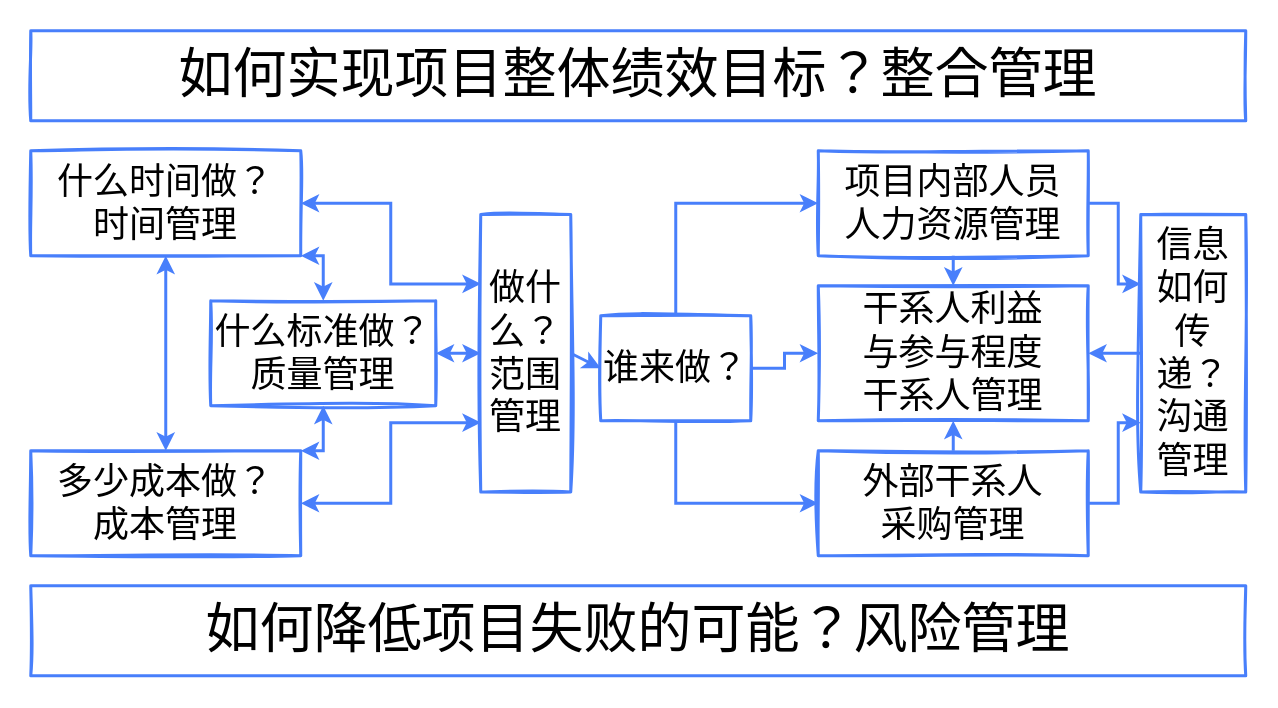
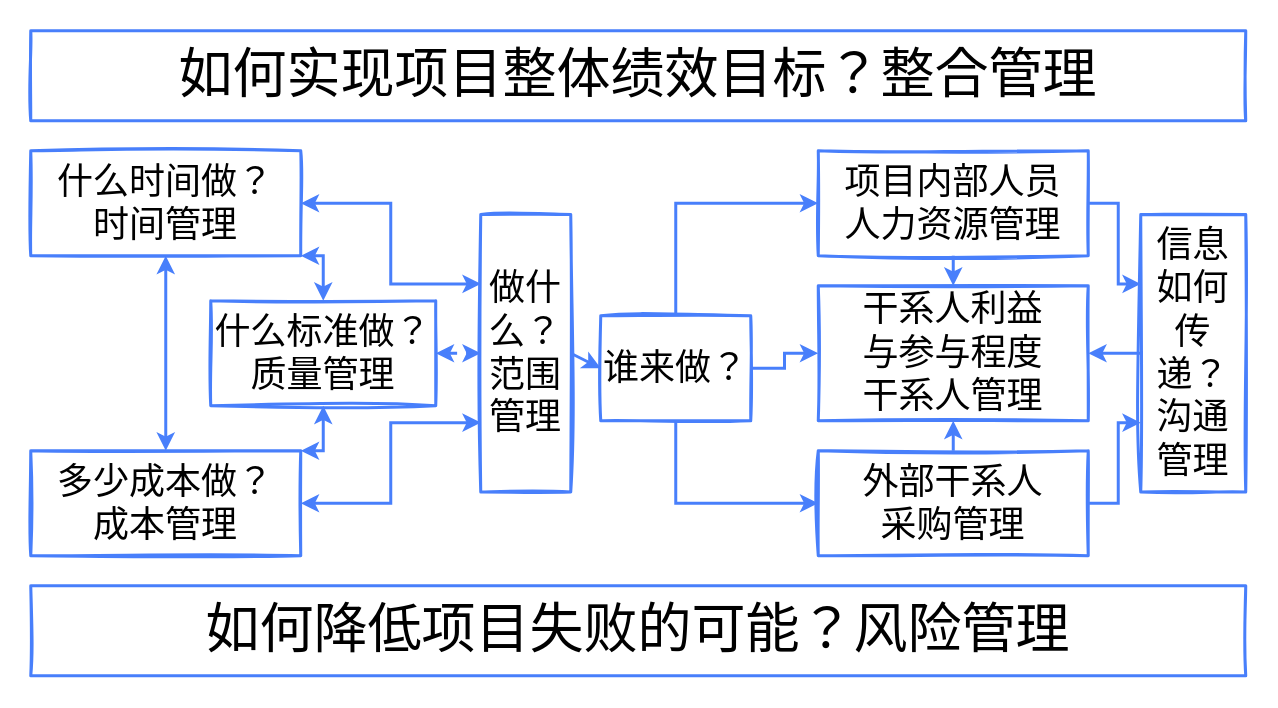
edge "什么标准做？ 质量管理" -- "做什么？范围管理": style solid -> dashed
